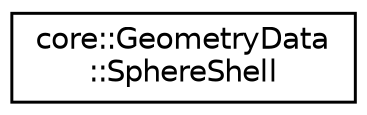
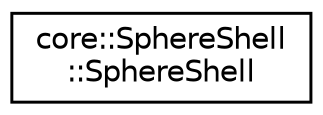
node "core::GeometryData ::SphereShell": label "core::GeometryData ::SphereShell" -> "core::SphereShell ::SphereShell"
